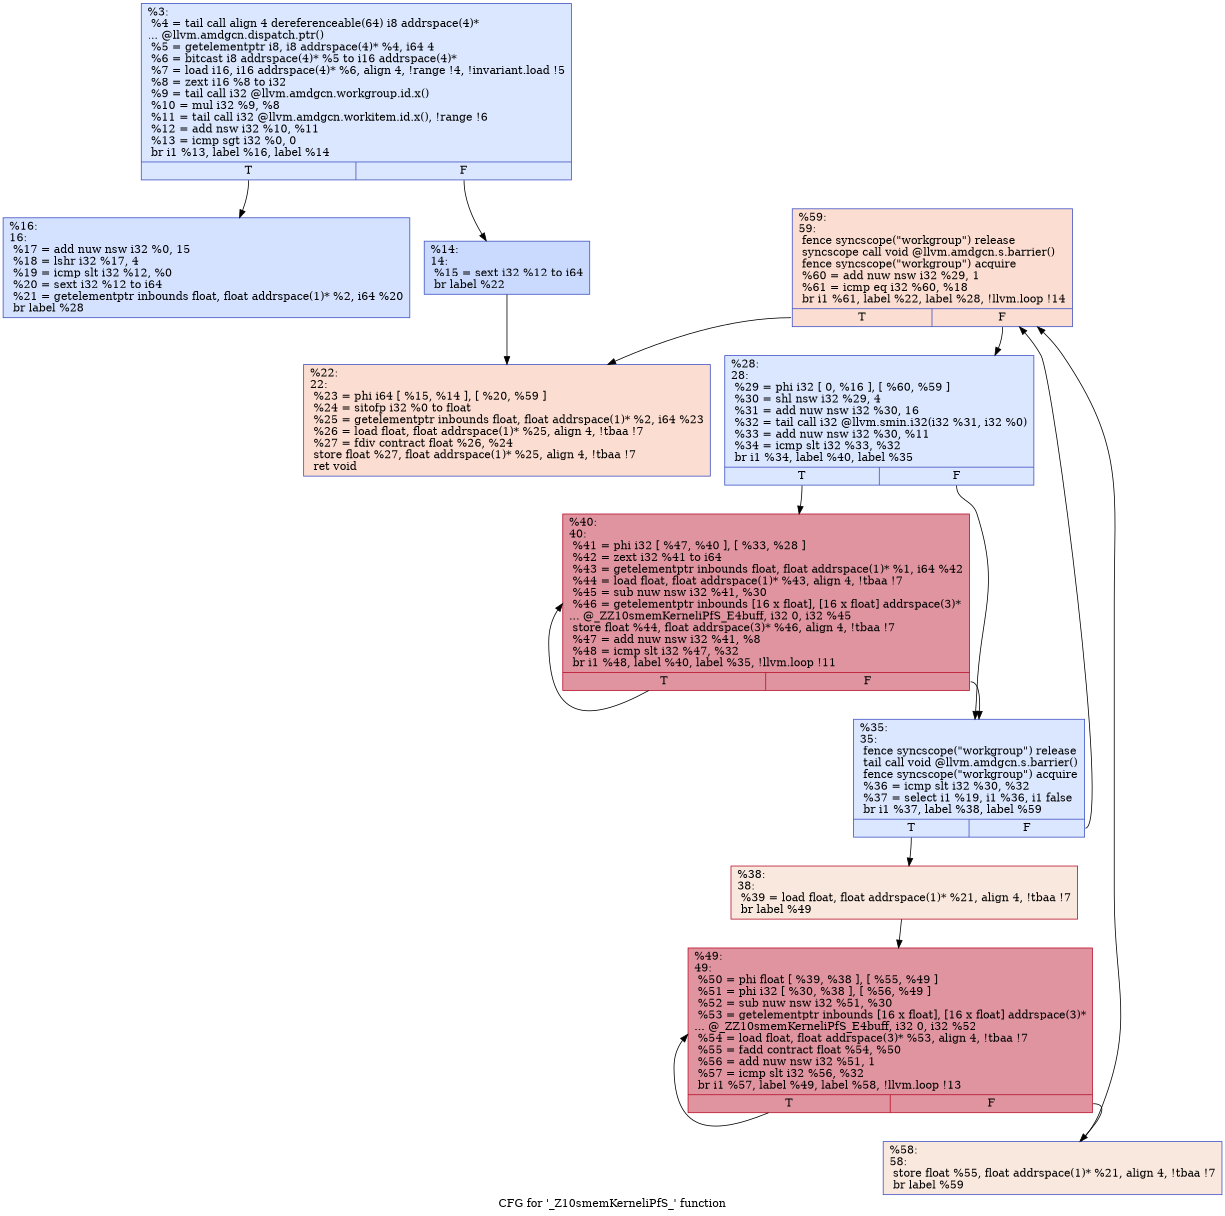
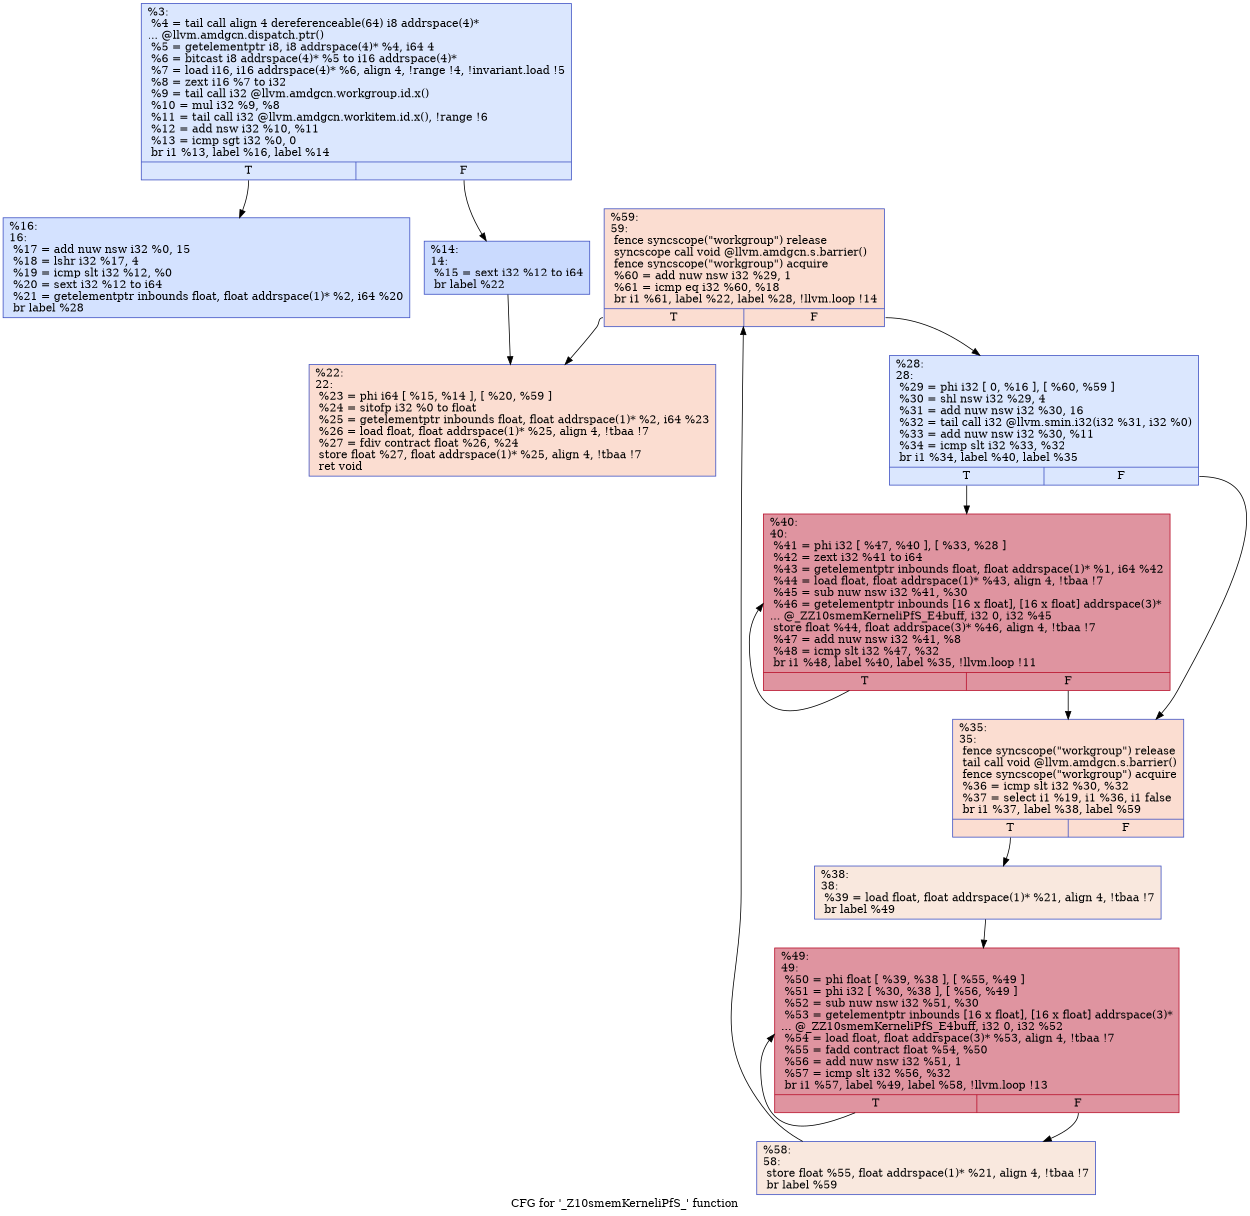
node "%3:": text "%8 = zext i16 %8 to i32" -> "%8 = zext i16 %7 to i32"
edge "%35:" -> "%59:": removed
node "%35:": fillcolor #aec9fc70 -> #f7b39670
node "%38:": color #b70d28ff -> #3d50c3ff
